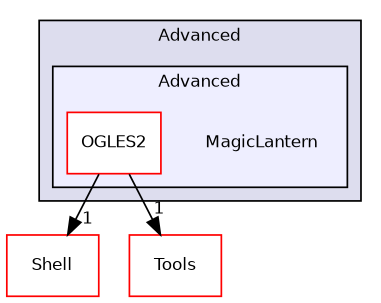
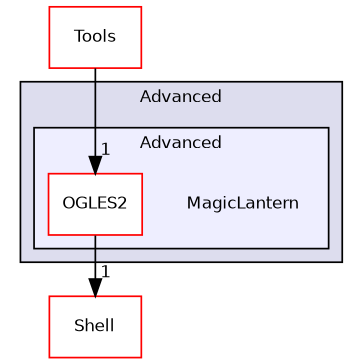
edge "OGLES2" -> "Tools": reversed
